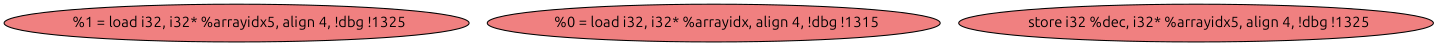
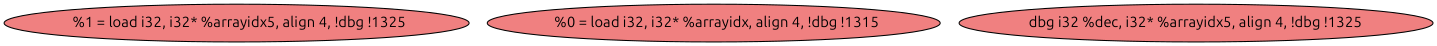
node "store i32 %dec, i32* %arrayidx5, align 4, !dbg !1325": label "store i32 %dec, i32* %arrayidx5, align 4, !dbg !1325" -> "dbg i32 %dec, i32* %arrayidx5, align 4, !dbg !1325"
